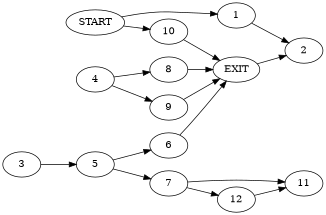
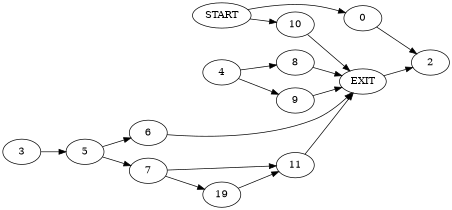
node "1": label "1" -> "0"
edge "11" -> "EXIT": added
node "12": label "12" -> "19"
